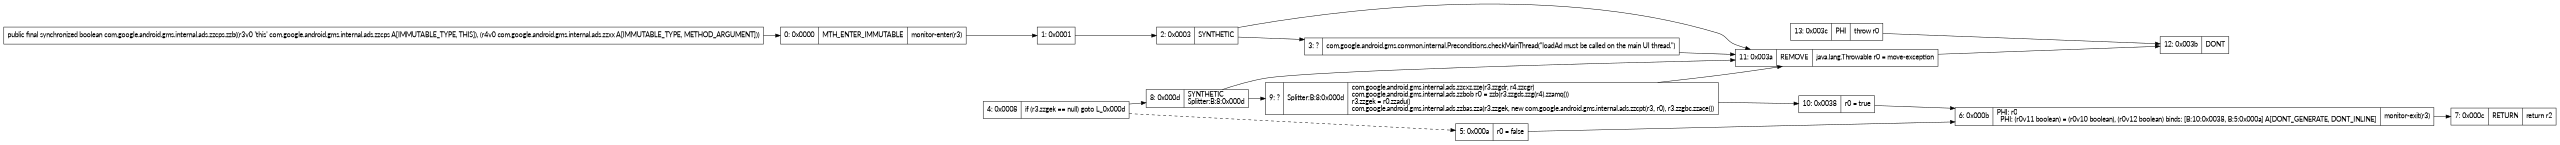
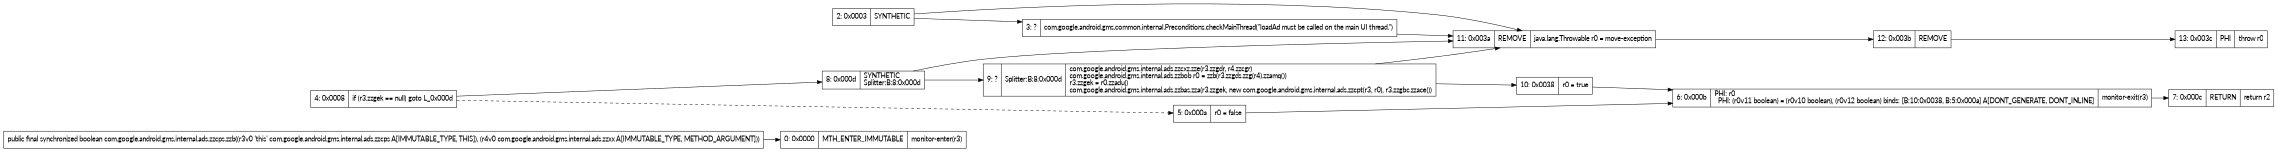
node "1: 0x0001": removed
edge "13: 0x003c" -> "12: 0x003b": reversed
node "12: 0x003b": text "DONT" -> "REMOVE"
